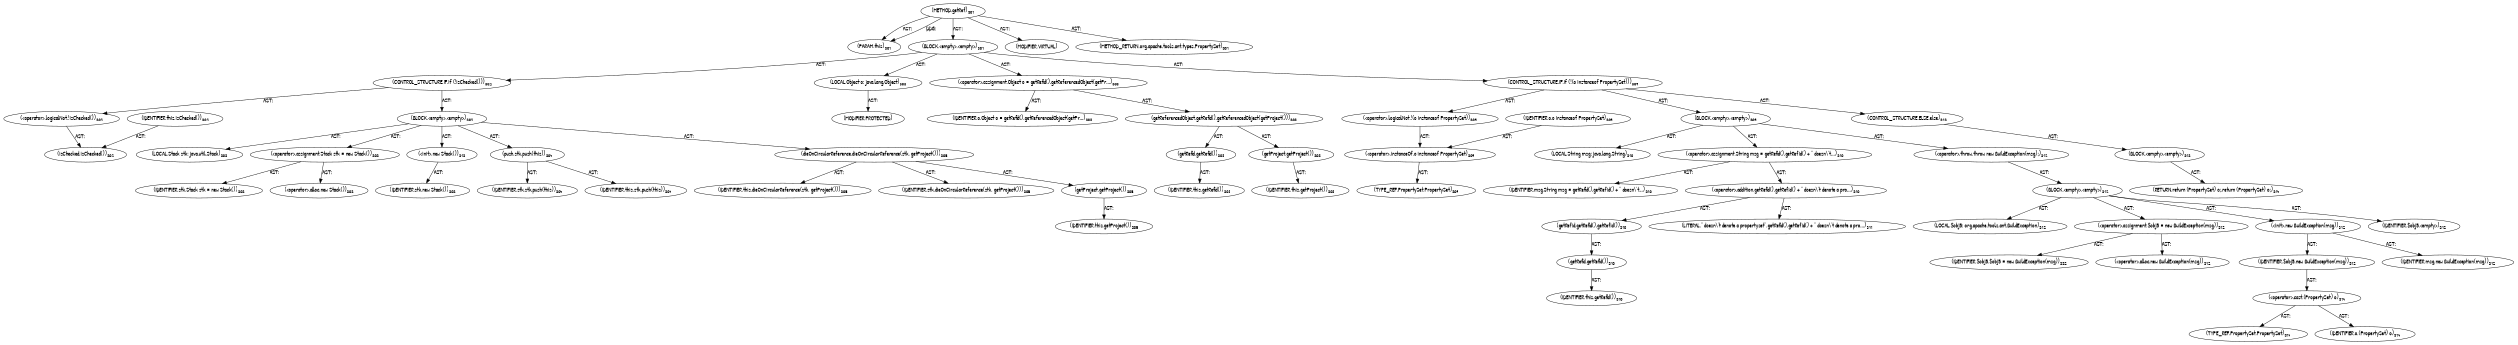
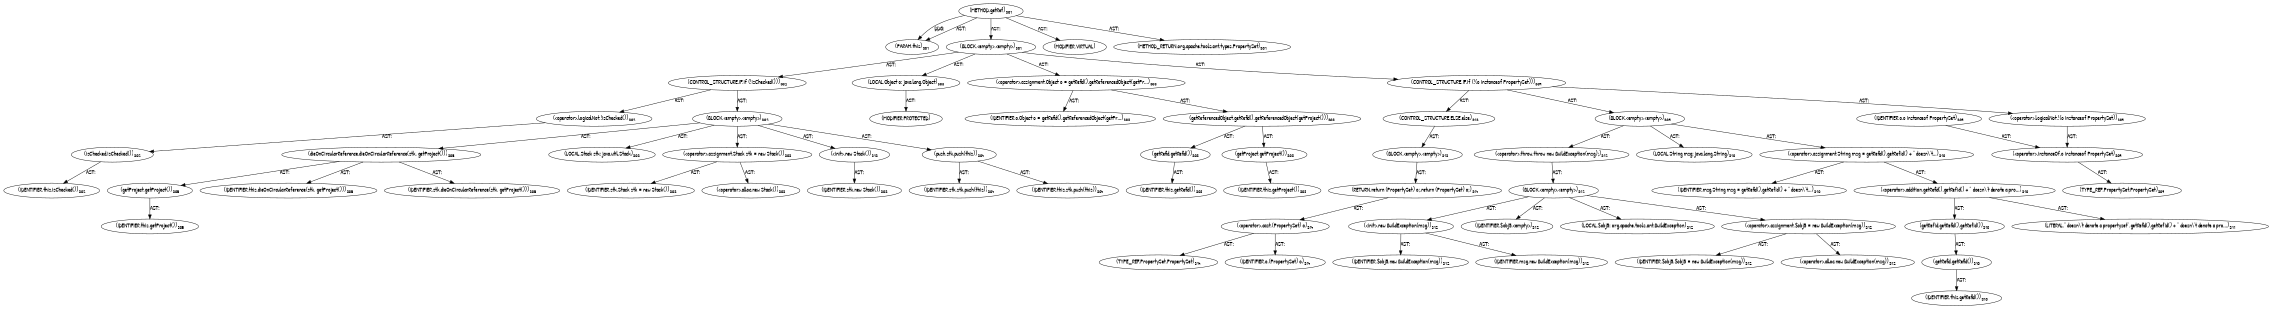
edge "(IDENTIFIER,this,isChecked())" -> "(isChecked,isChecked())": reversed
node "(IDENTIFIER,$obj5,$obj5 = new BuildException(msg))": text "332" -> "312"
edge "(IDENTIFIER,$obj5,new BuildException(msg))" -> "(<operator>.cast,(PropertySet) o)": now "(RETURN,return (PropertySet) o;,return (PropertySet) o;)" -> "(<operator>.cast,(PropertySet) o)"
